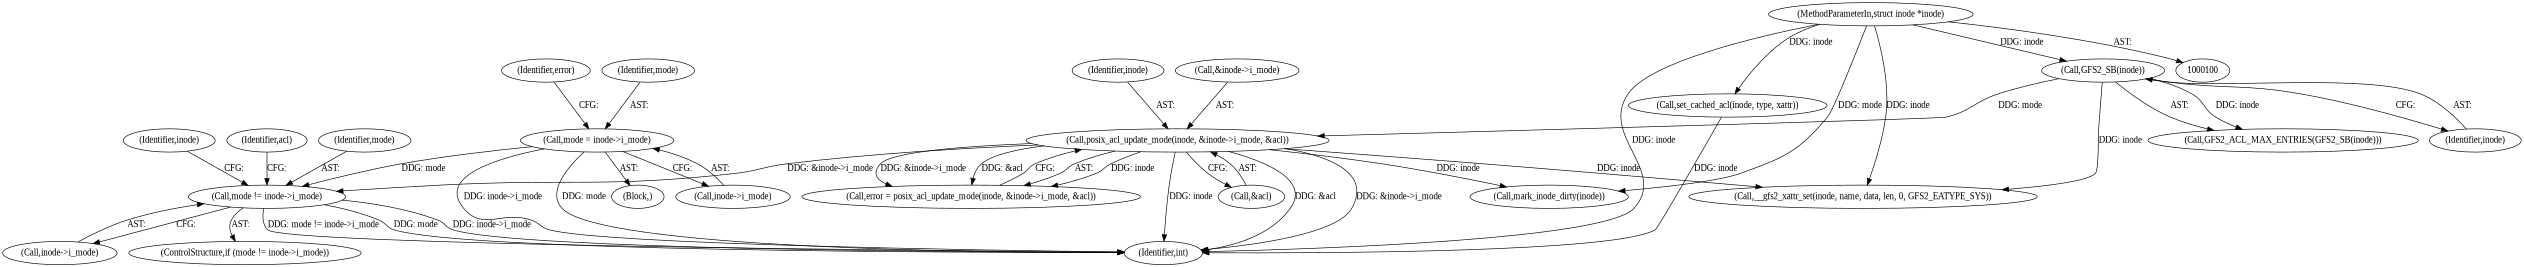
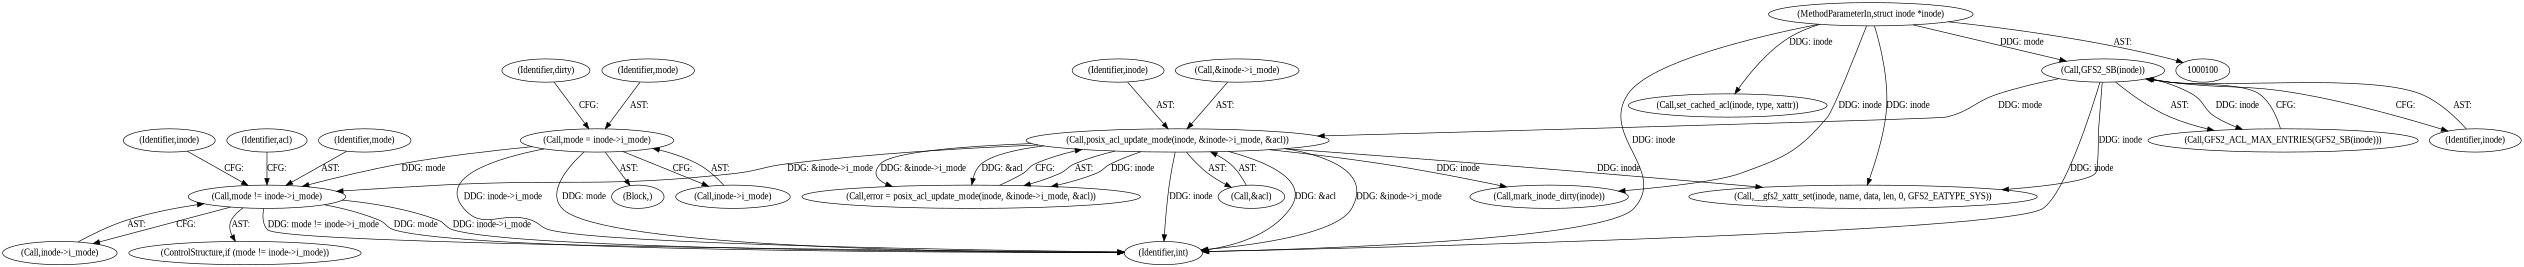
edge "(MethodParameterIn,struct inode *inode)" -> "(Call,GFS2_SB(inode))": label "DDG: inode" -> "DDG: mode"
node "(Identifier,error)": label "(Identifier,error)" -> "(Identifier,dirty)"
edge "(Call,GFS2_ACL_MAX_ENTRIES(GFS2_SB(inode)))" -> "(Call,GFS2_SB(inode))": added, label "CFG:"
edge "(MethodParameterIn,struct inode *inode)" -> "(Call,mark_inode_dirty(inode))": label "DDG: mode" -> "DDG: inode"
edge "(Call,posix_acl_update_mode(inode, &inode->i_mode, &acl))" -> "(Call,&acl)": label "CFG: " -> "AST: "
edge "(Call,set_cached_acl(inode, type, xattr))" -> "(Identifier,int)": now "(Call,GFS2_SB(inode))" -> "(Identifier,int)"
